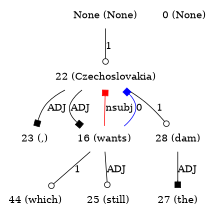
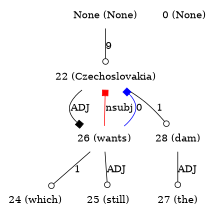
edge "None (None)" -> "22 (Czechoslovakia)": label "1" -> "9"
node "23 (,)": removed
node "16 (wants)": label "16 (wants)" -> "26 (wants)"
edge "28 (dam)" -> "27 (the)": arrowhead box -> odot
node "44 (which)": label "44 (which)" -> "24 (which)"
